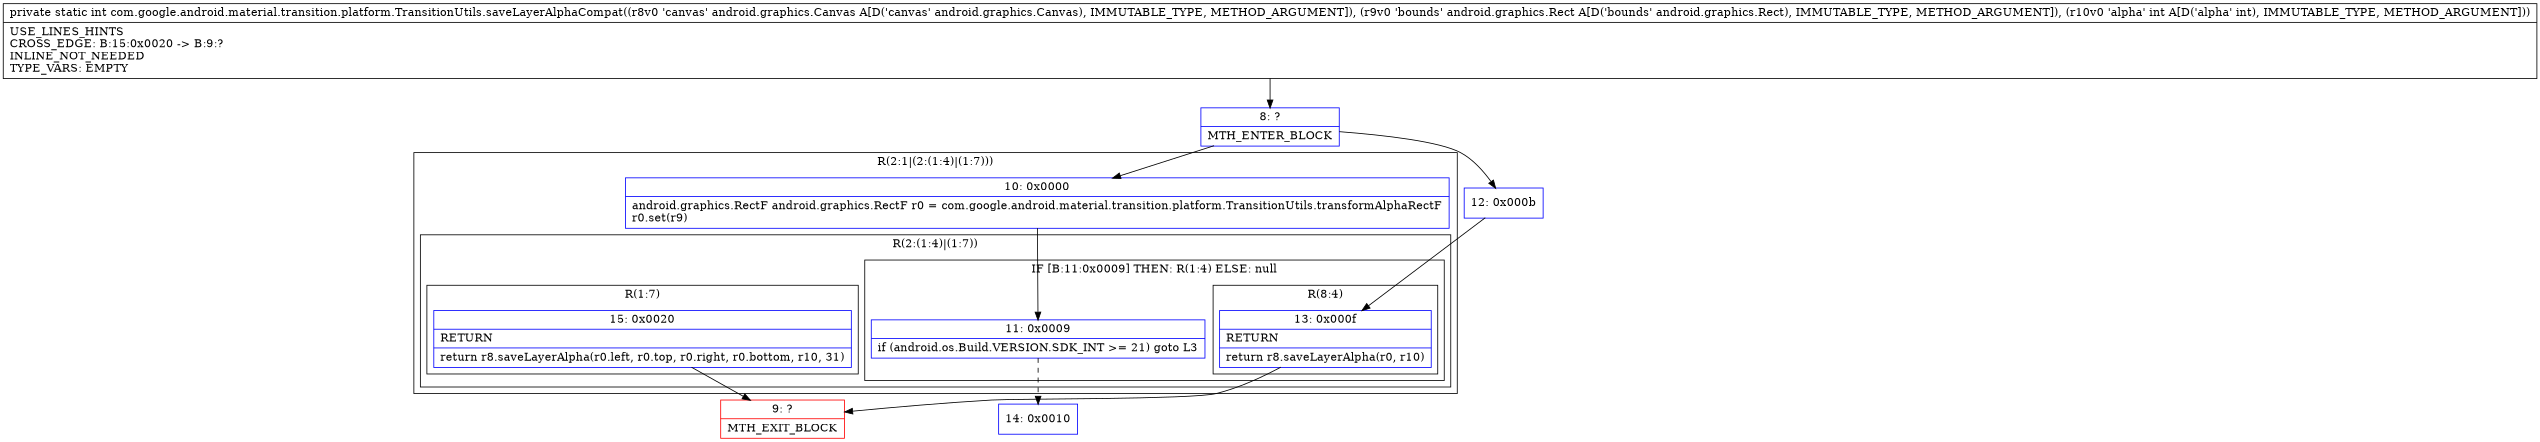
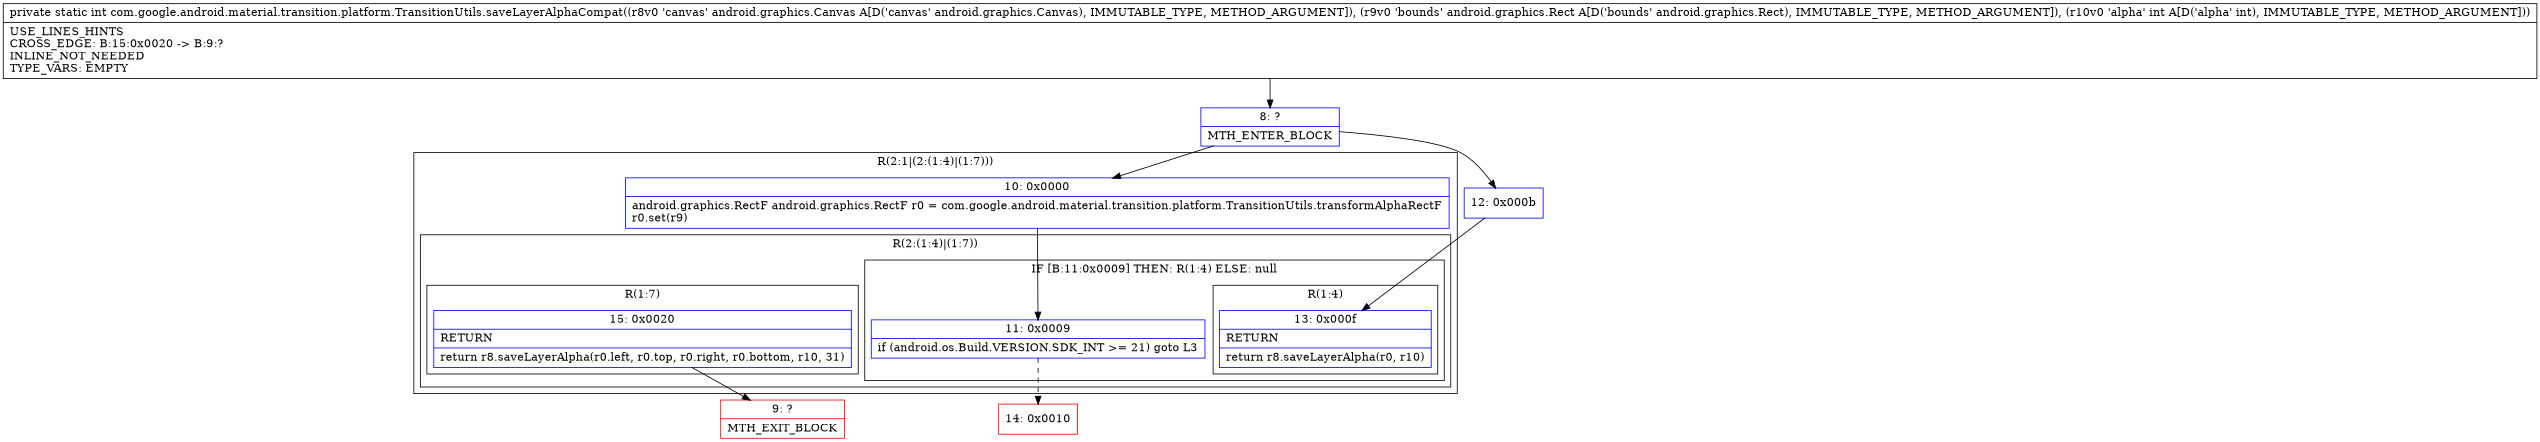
cluster "R(8:4)": label "R(8:4)" -> "R(1:4)"
edge "13: 0x000f" -> "9: ?": removed
node "14: 0x0010": color blue -> red
